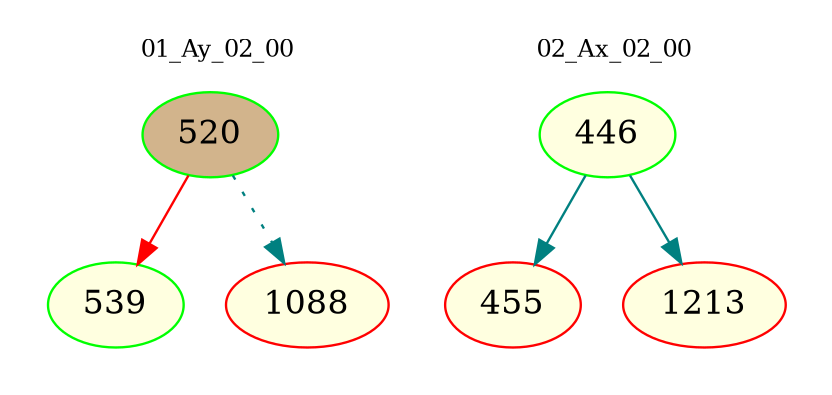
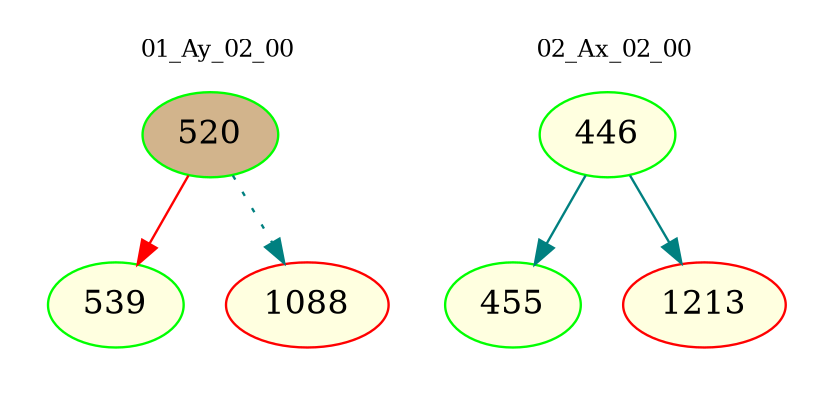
node "455": color red -> green
